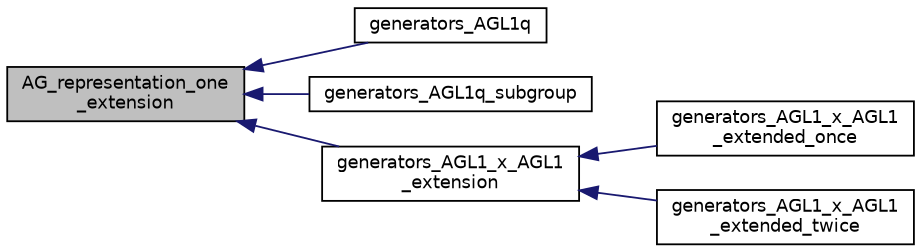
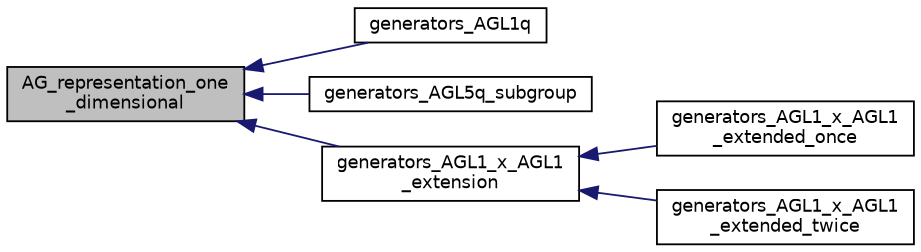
node "AG_representation_one _extension": label "AG_representation_one _extension" -> "AG_representation_one _dimensional"
node "generators_AGL1q_subgroup": label "generators_AGL1q_subgroup" -> "generators_AGL5q_subgroup"
